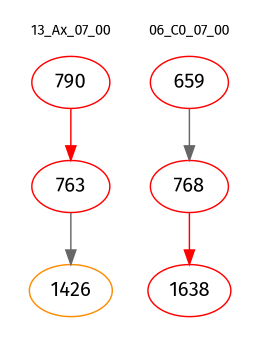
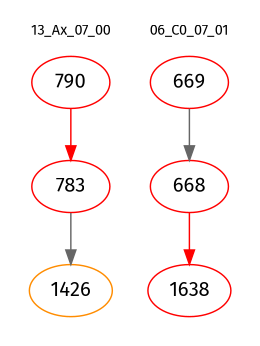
cluster "06_C0_07_00": label "06_C0_07_00" -> "06_C0_07_01"
node "659": label "659" -> "669"
node "763": label "763" -> "783"
node "768": label "768" -> "668"
